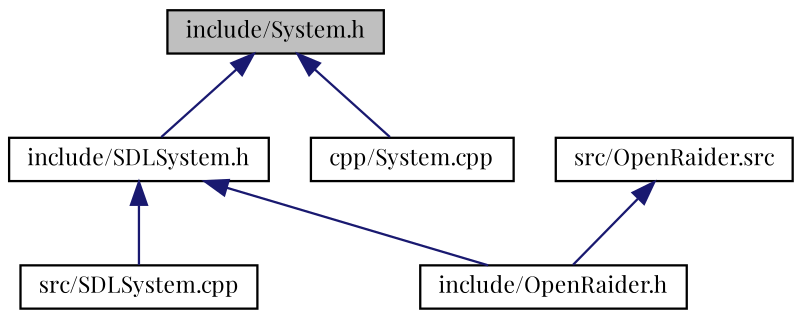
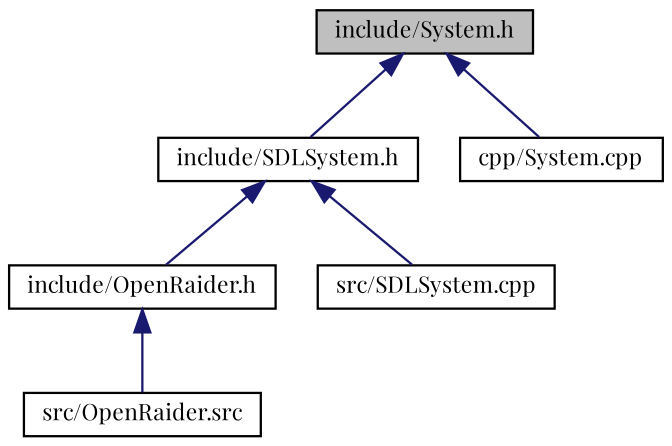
edge "include/OpenRaider.h" -> "src/OpenRaider.src": reversed
